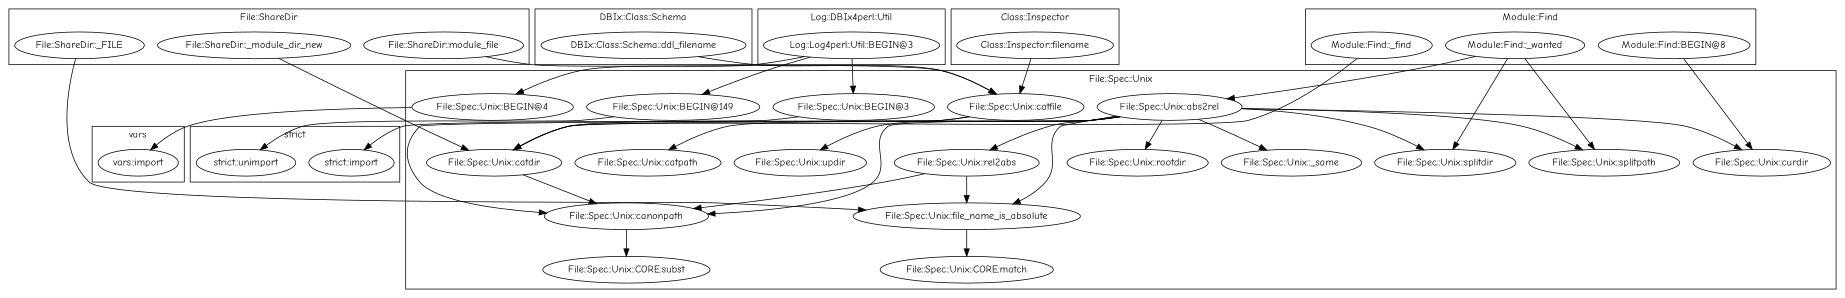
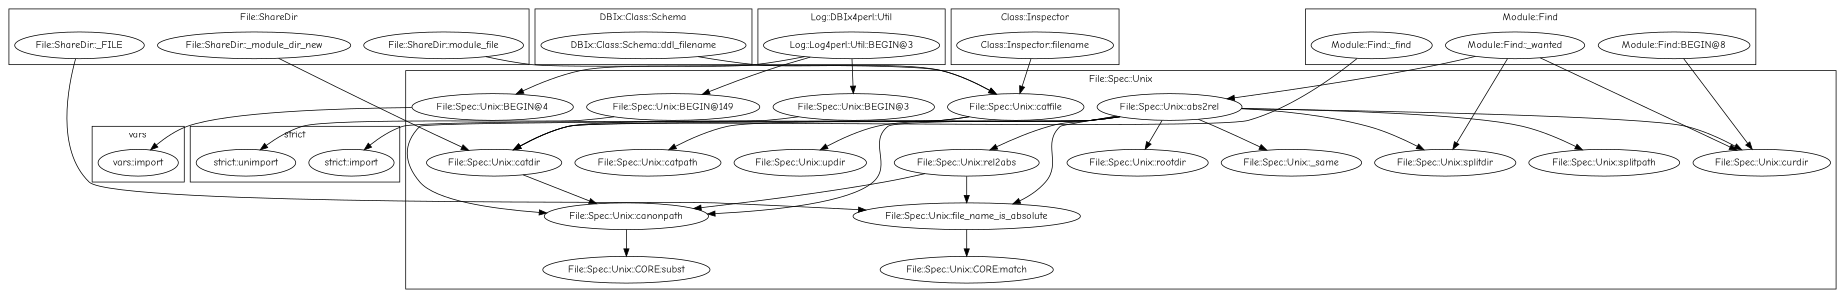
edge "Module::Find::_wanted" -> "File::Spec::Unix::splitpath": now "Module::Find::_wanted" -> "File::Spec::Unix::curdir"
